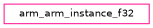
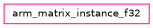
node "arm_arm_instance_f32": label "arm_arm_instance_f32" -> "arm_matrix_instance_f32"
